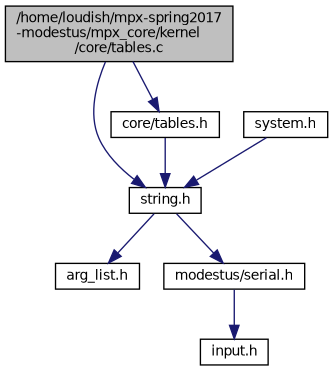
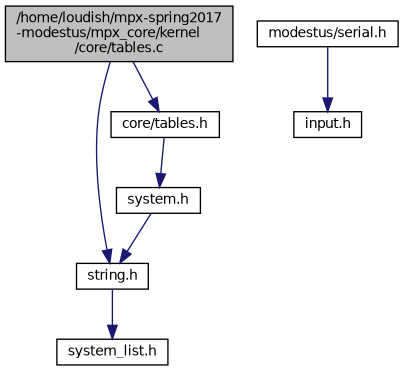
edge "core/tables.h" -> "string.h": now "core/tables.h" -> "system.h"
edge "string.h" -> "modestus/serial.h": removed
node "arg_list.h": label "arg_list.h" -> "system_list.h"
